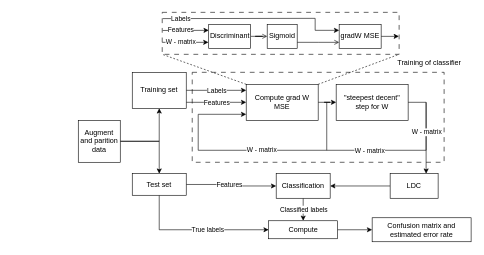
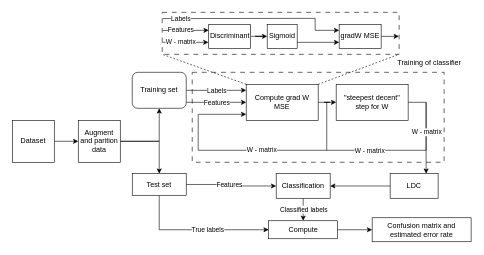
edge "Discriminant" -> "Sigmoid": arrowhead open -> classic
edge "Sigmoid" -> "gradW MSE": arrowhead open -> classic
node "Training set": shape rectangle -> rounded rectangle
node "Dataset": added
edge "Dataset" -> "Augment and parition data": added
